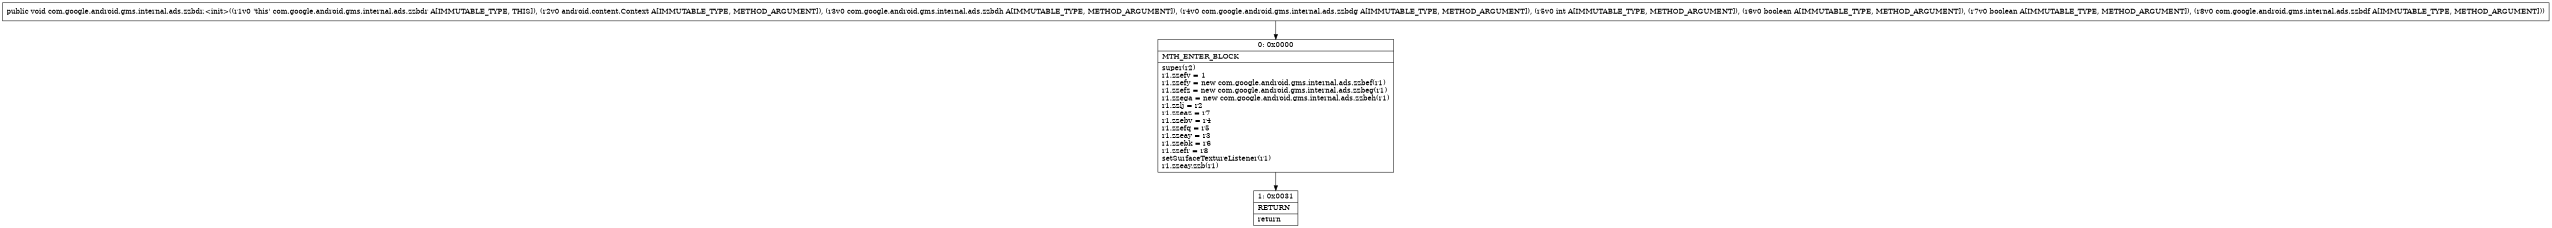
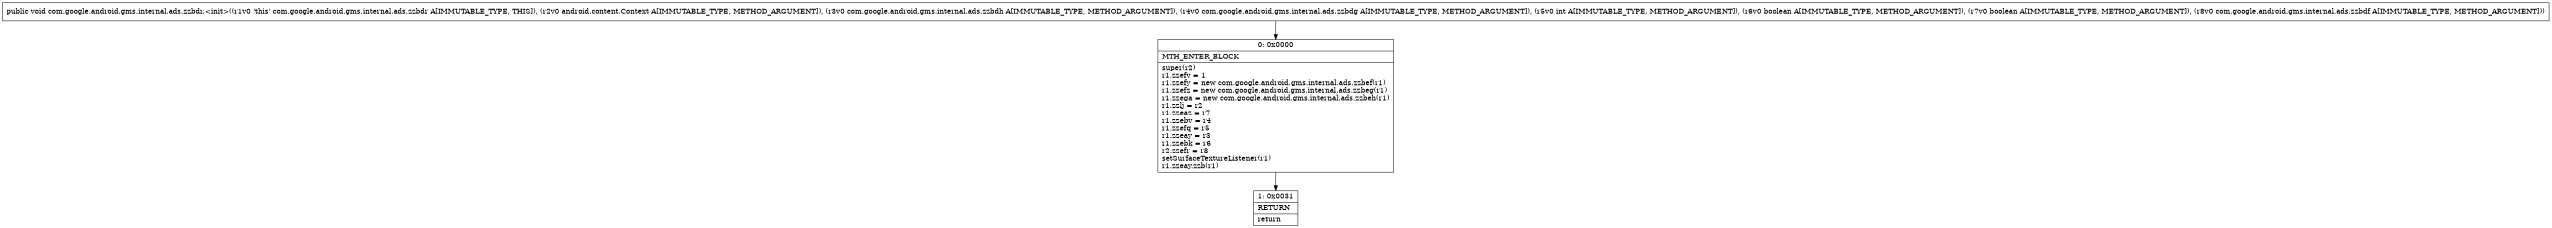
node "0: 0x0000": text "r1.zzefr = r8" -> "r2.zzefr = r8"
